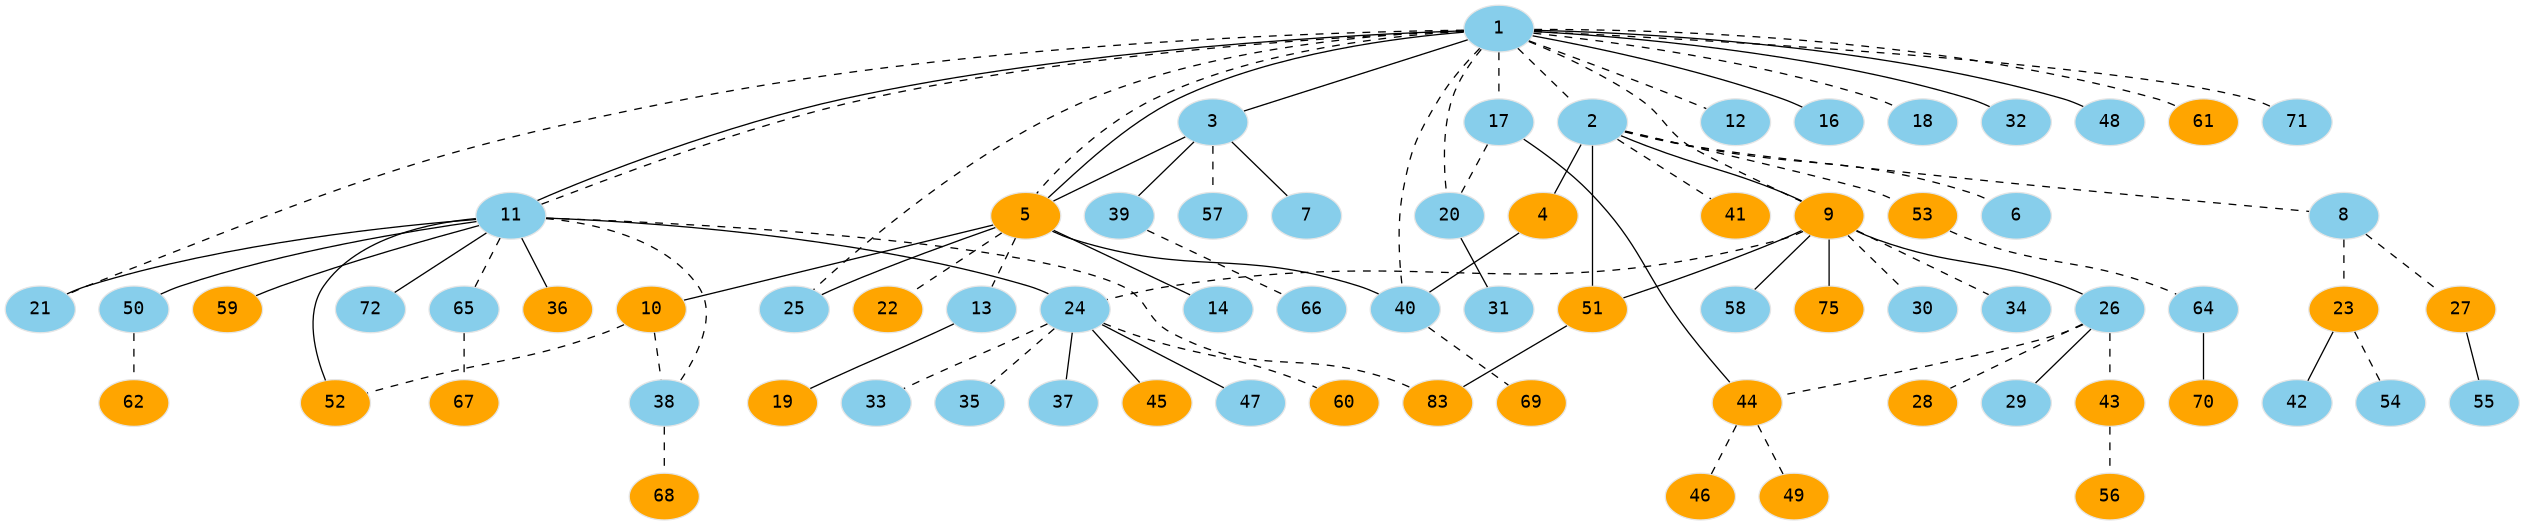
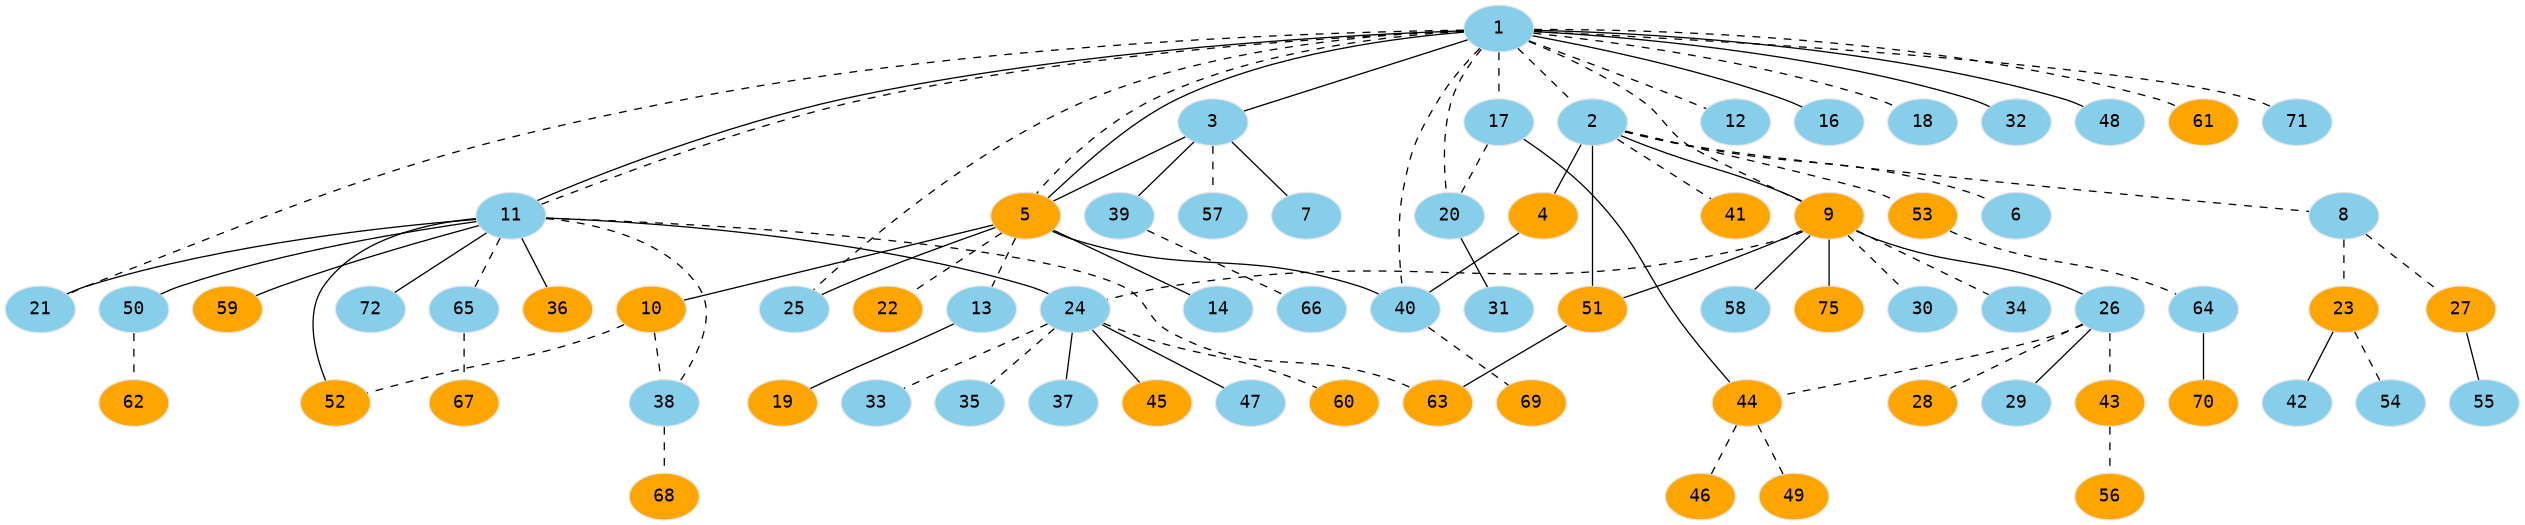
node "83": label "83" -> "63"
